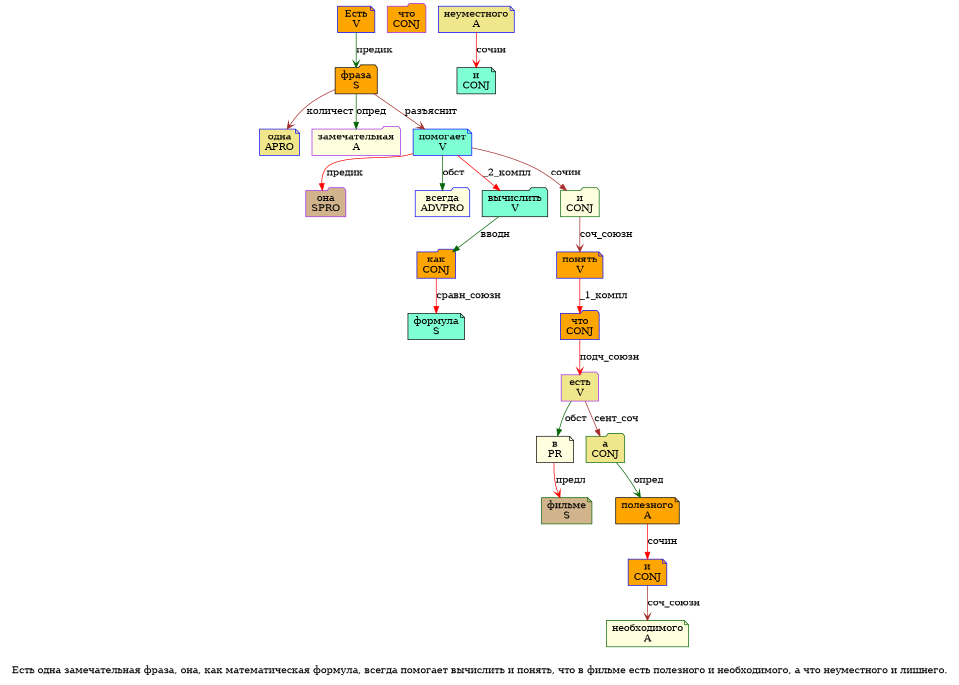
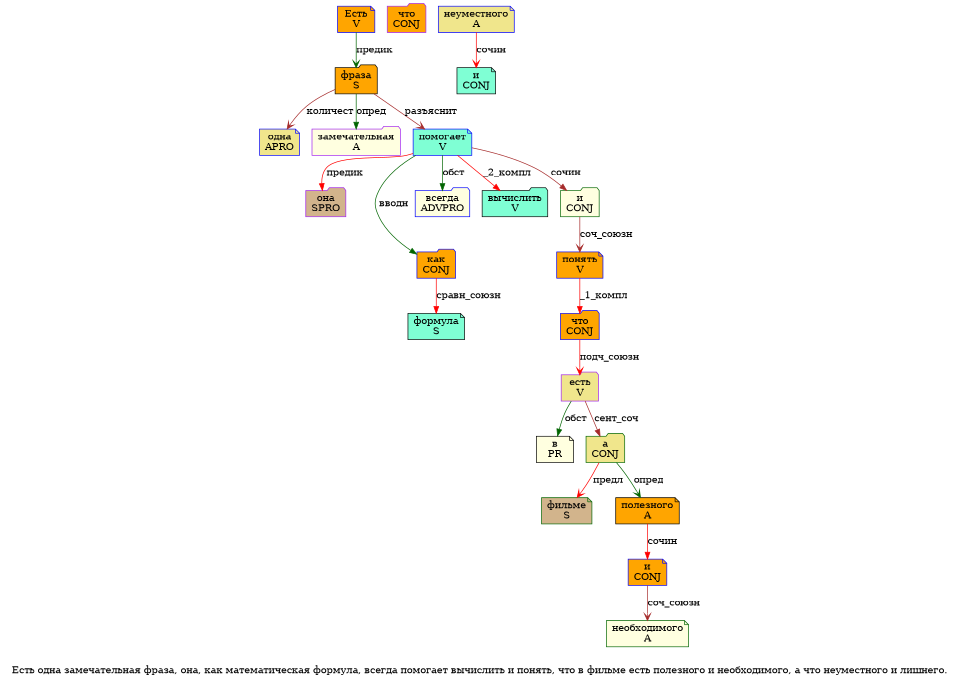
edge "вычислить V" -> "как CONJ": now "помогает V" -> "как CONJ"
edge "в PR" -> "фильме S": now "а CONJ" -> "фильме S"
